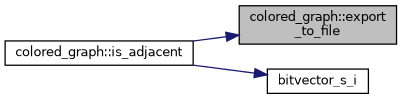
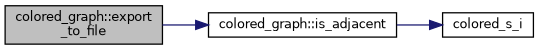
edge "colored_graph::is_adjacent" -> "colored_graph::export _to_file": reversed
node "bitvector_s_i": label "bitvector_s_i" -> "colored_s_i"
